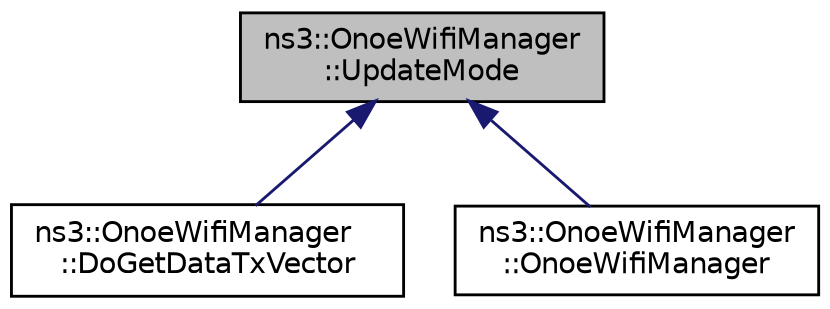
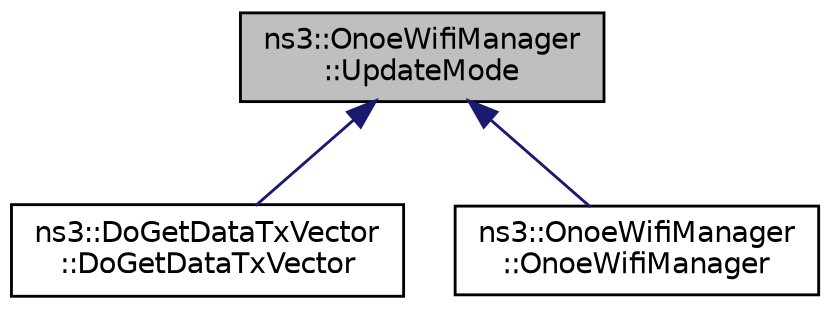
node "ns3::OnoeWifiManager ::DoGetDataTxVector": label "ns3::OnoeWifiManager ::DoGetDataTxVector" -> "ns3::DoGetDataTxVector ::DoGetDataTxVector"
